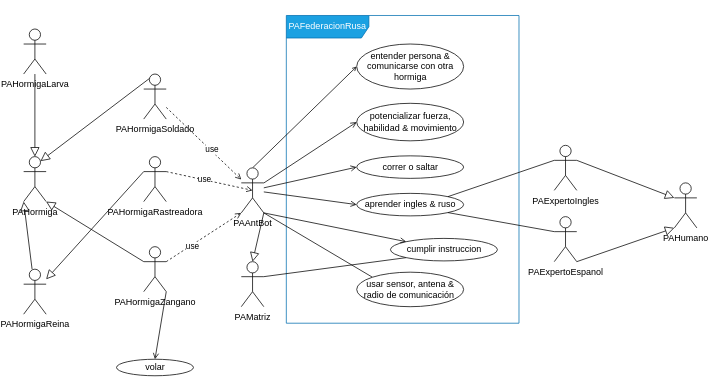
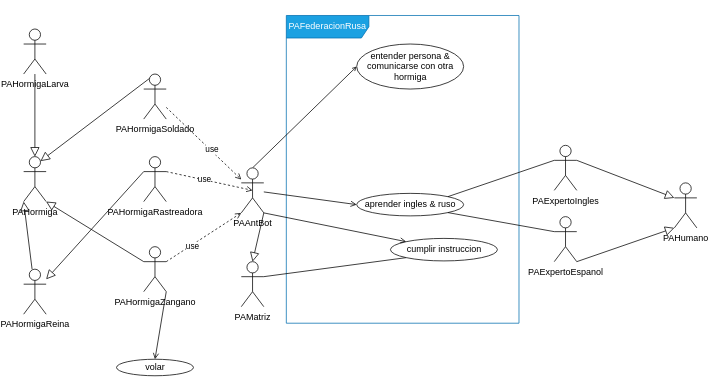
node "potencializar fuerza, habilidad & movimiento": removed
edge "PAAntBot" -> "potencializar fuerza, habilidad & movimiento": removed
node "correr o saltar": removed
edge "PAAntBot" -> "correr o saltar": removed
edge "PAAntBot" -- "usar sensor, antena & radio de comunicación": removed
node "usar sensor, antena & radio de comunicación": removed
